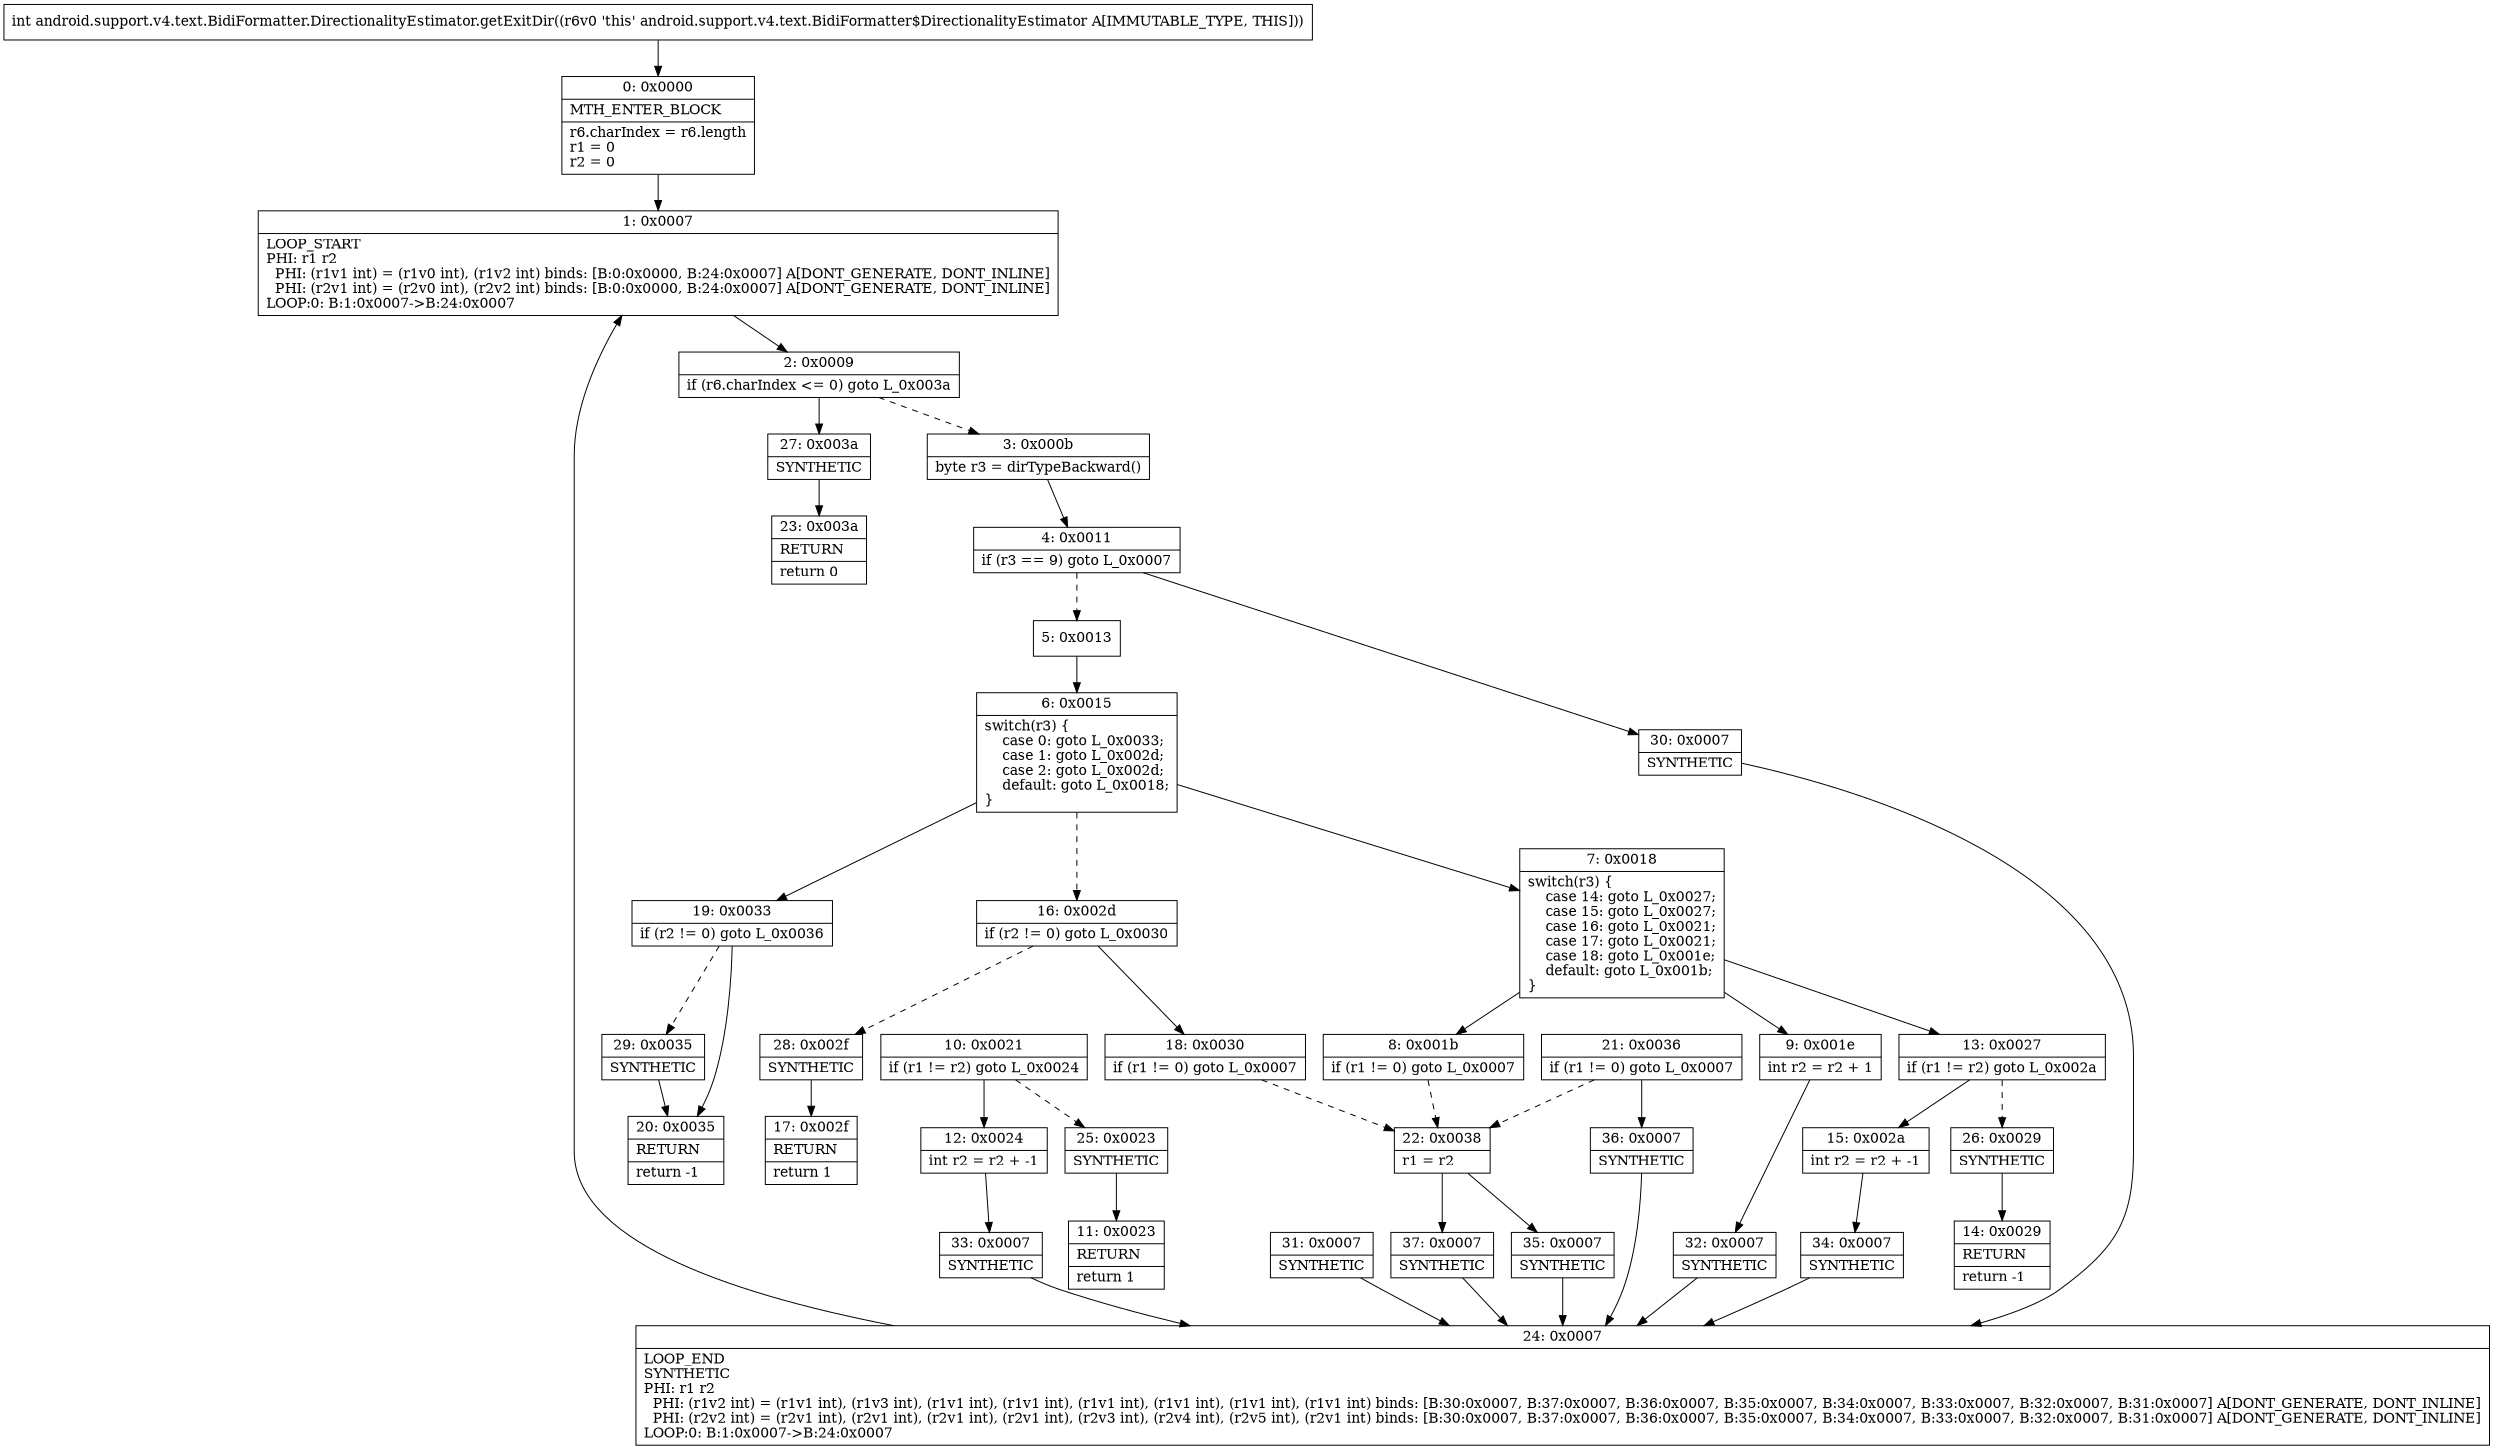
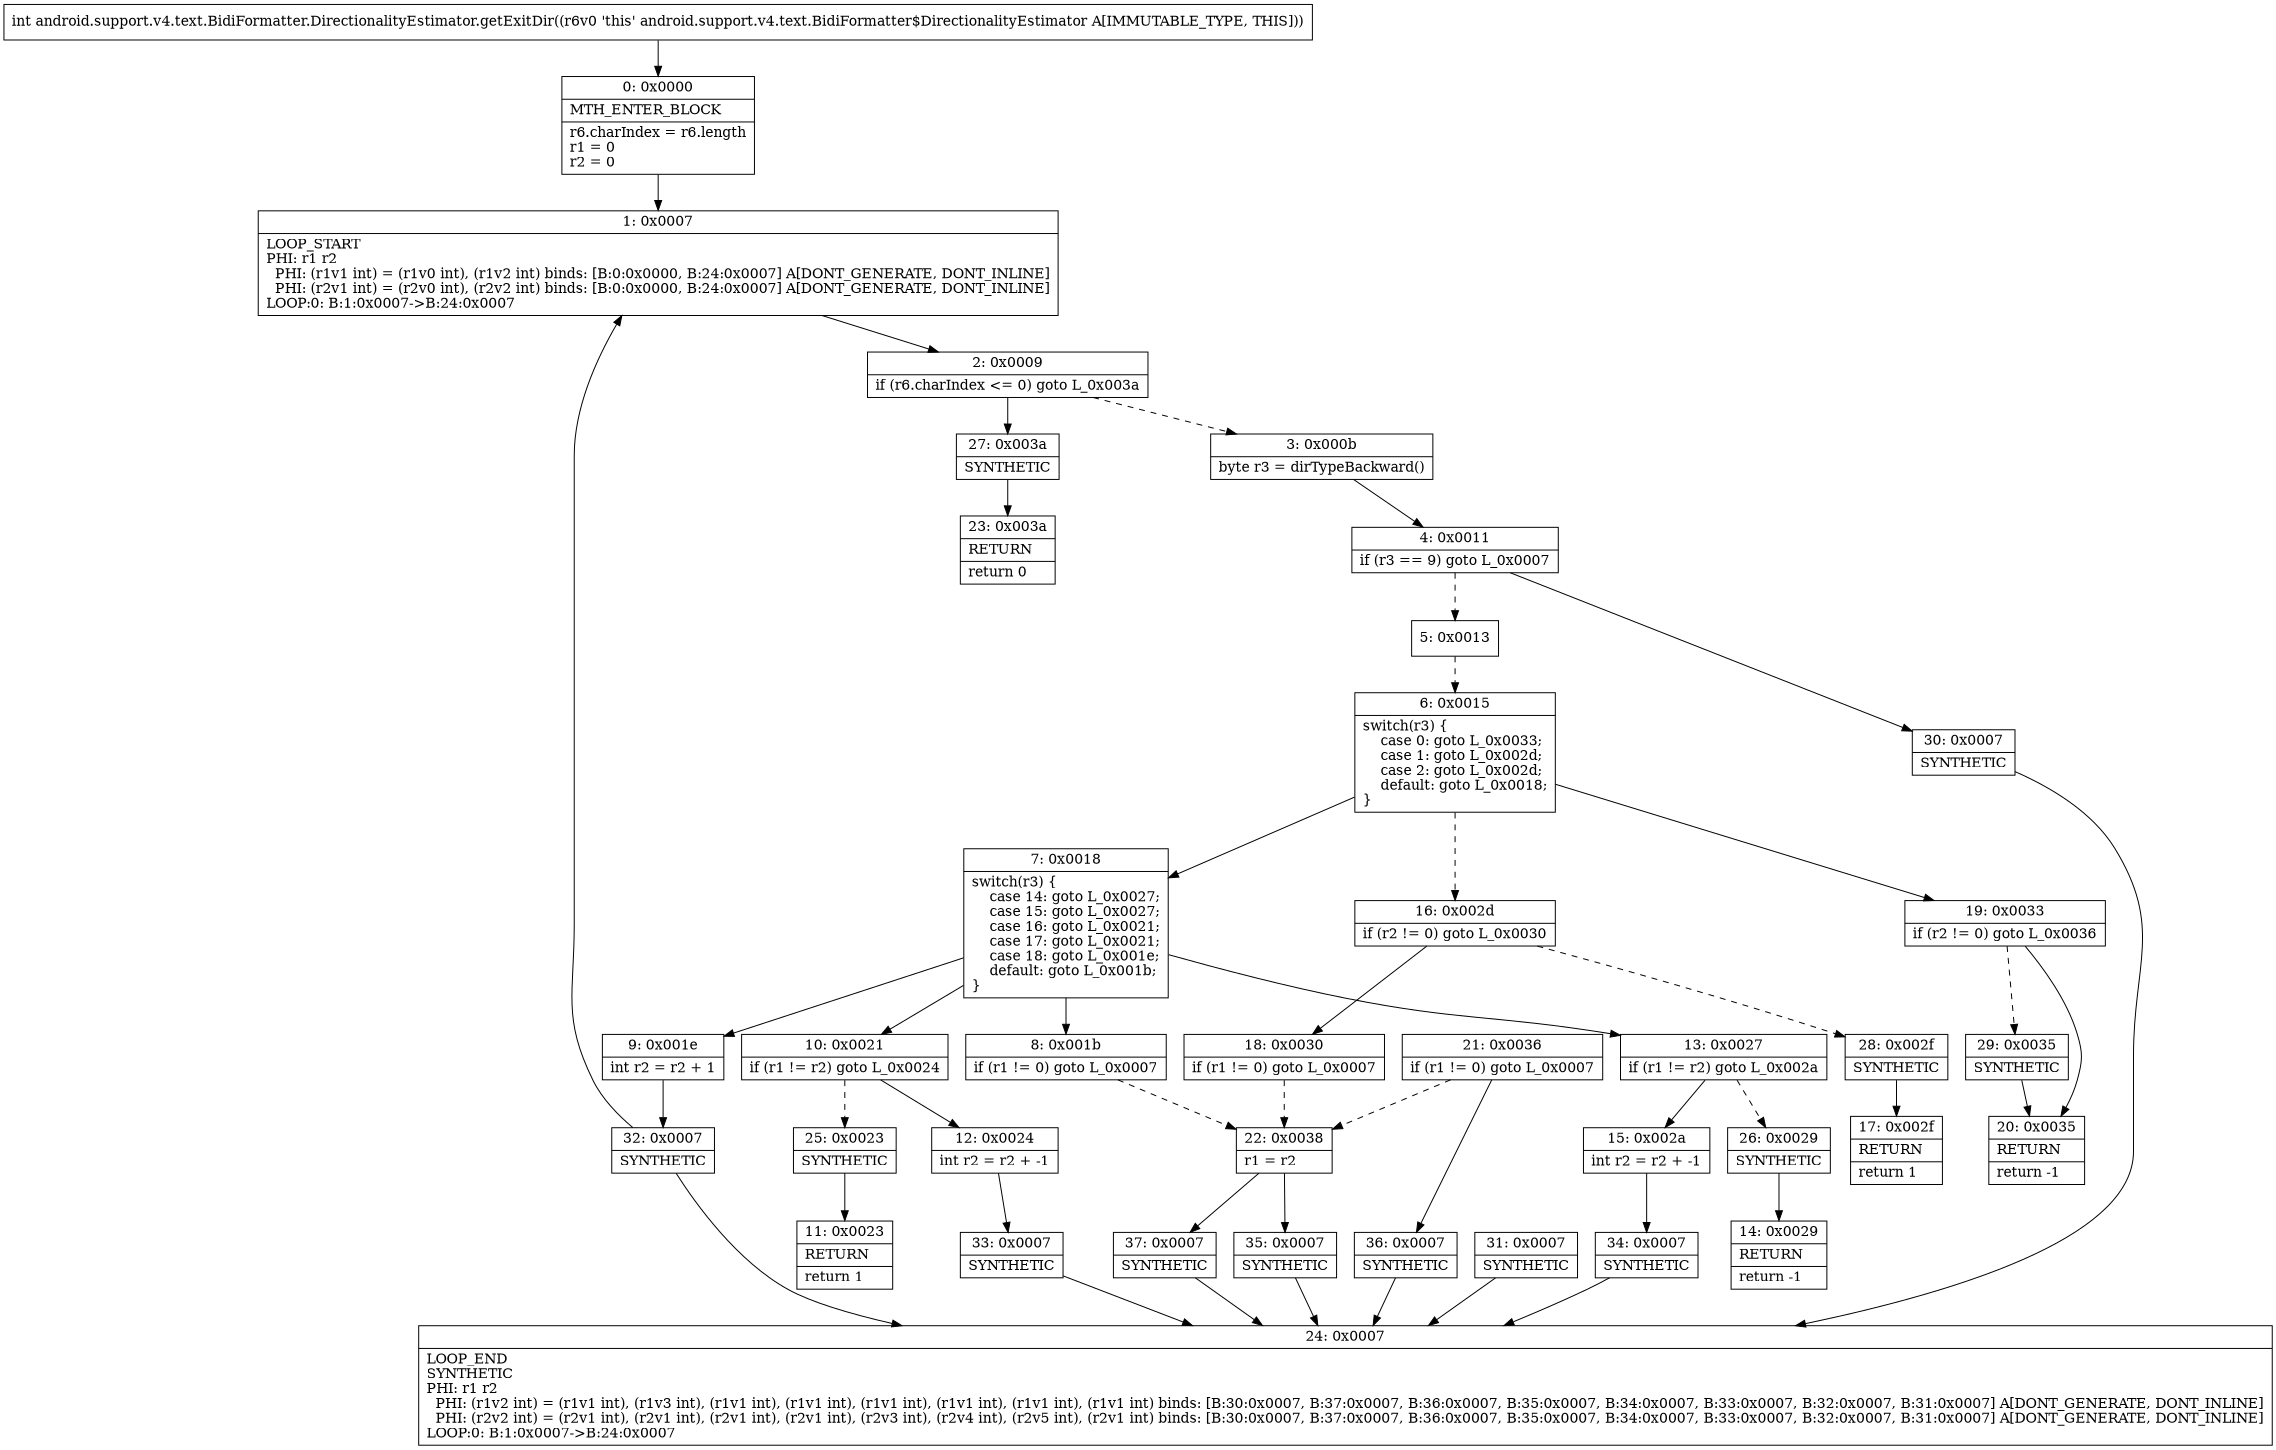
edge "5: 0x0013" -> "6: 0x0015": style solid -> dashed
edge "24: 0x0007" -> "1: 0x0007": now "32: 0x0007" -> "1: 0x0007"
edge "7: 0x0018" -> "10: 0x0021": added
